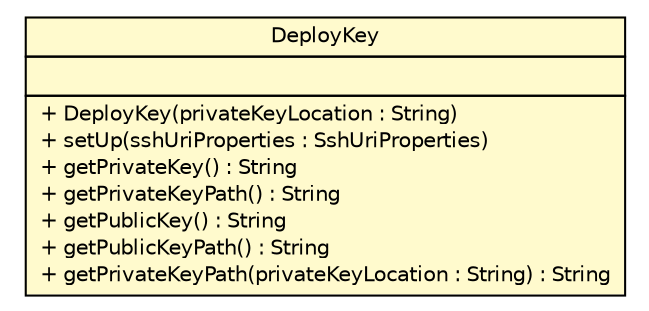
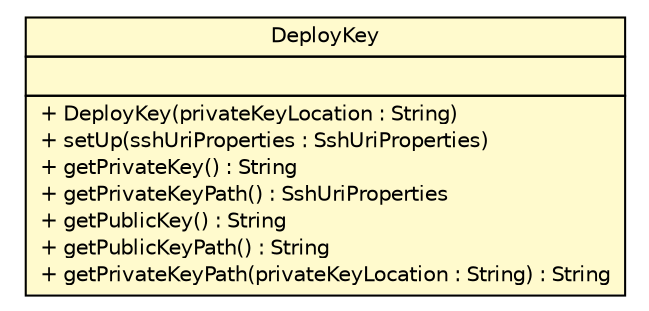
node "DeployKey": text "+ getPrivateKeyPath() : String" -> "+ getPrivateKeyPath() : SshUriProperties"
